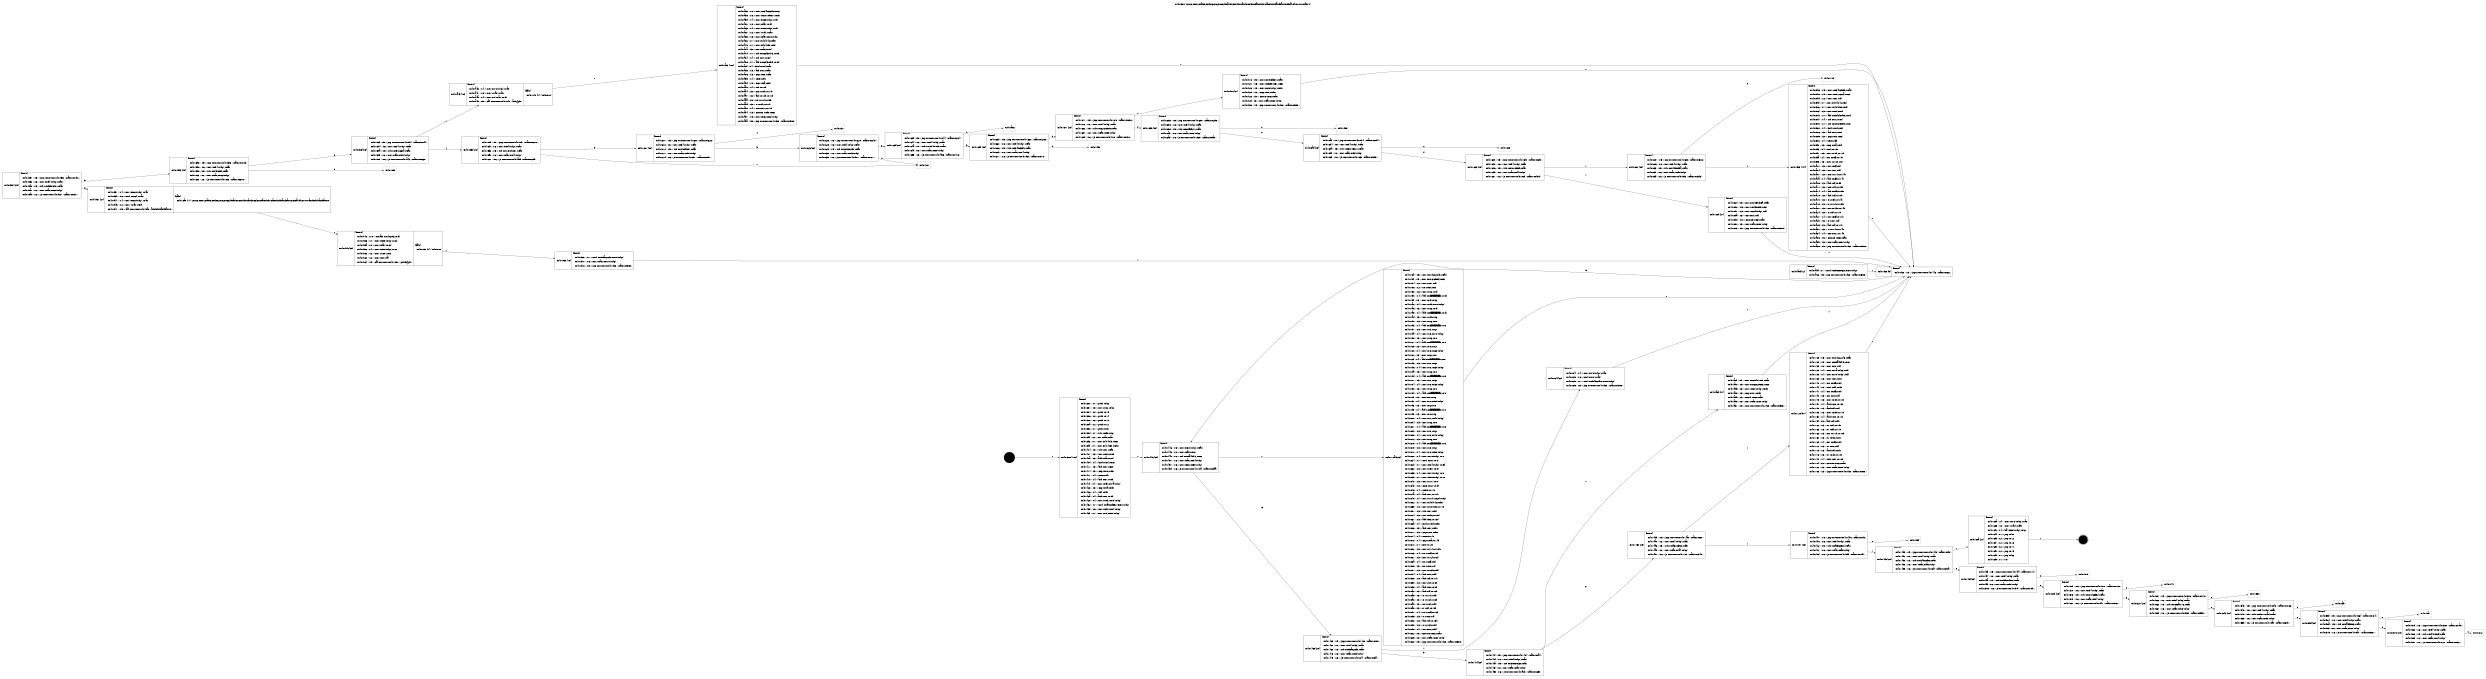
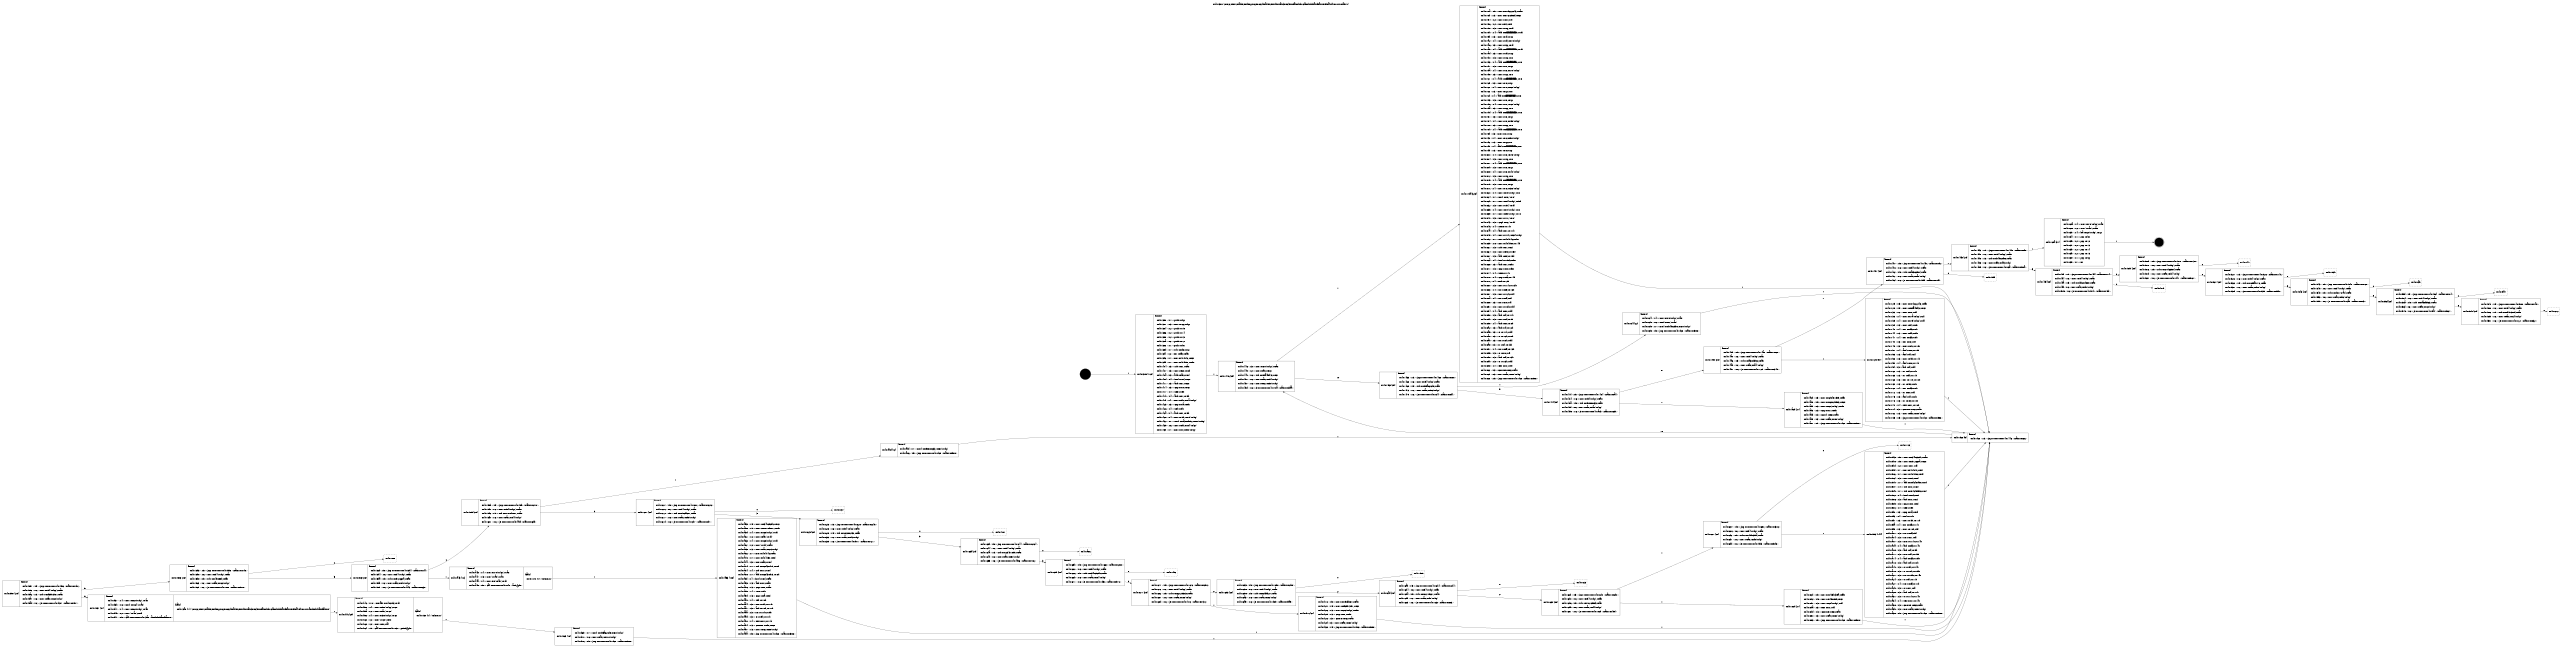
edge "0x4015eb [28]" -> "0x401b01": now "0x4015eb [28]" -> "0x401abf [12]"
